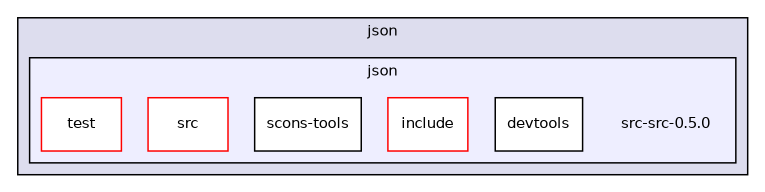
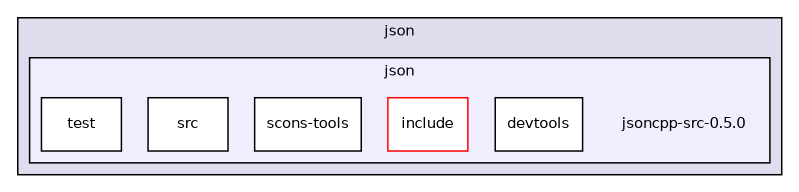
node "test": color red -> black
node "src": color red -> black
node "src-src-0.5.0": label "src-src-0.5.0" -> "jsoncpp-src-0.5.0"
